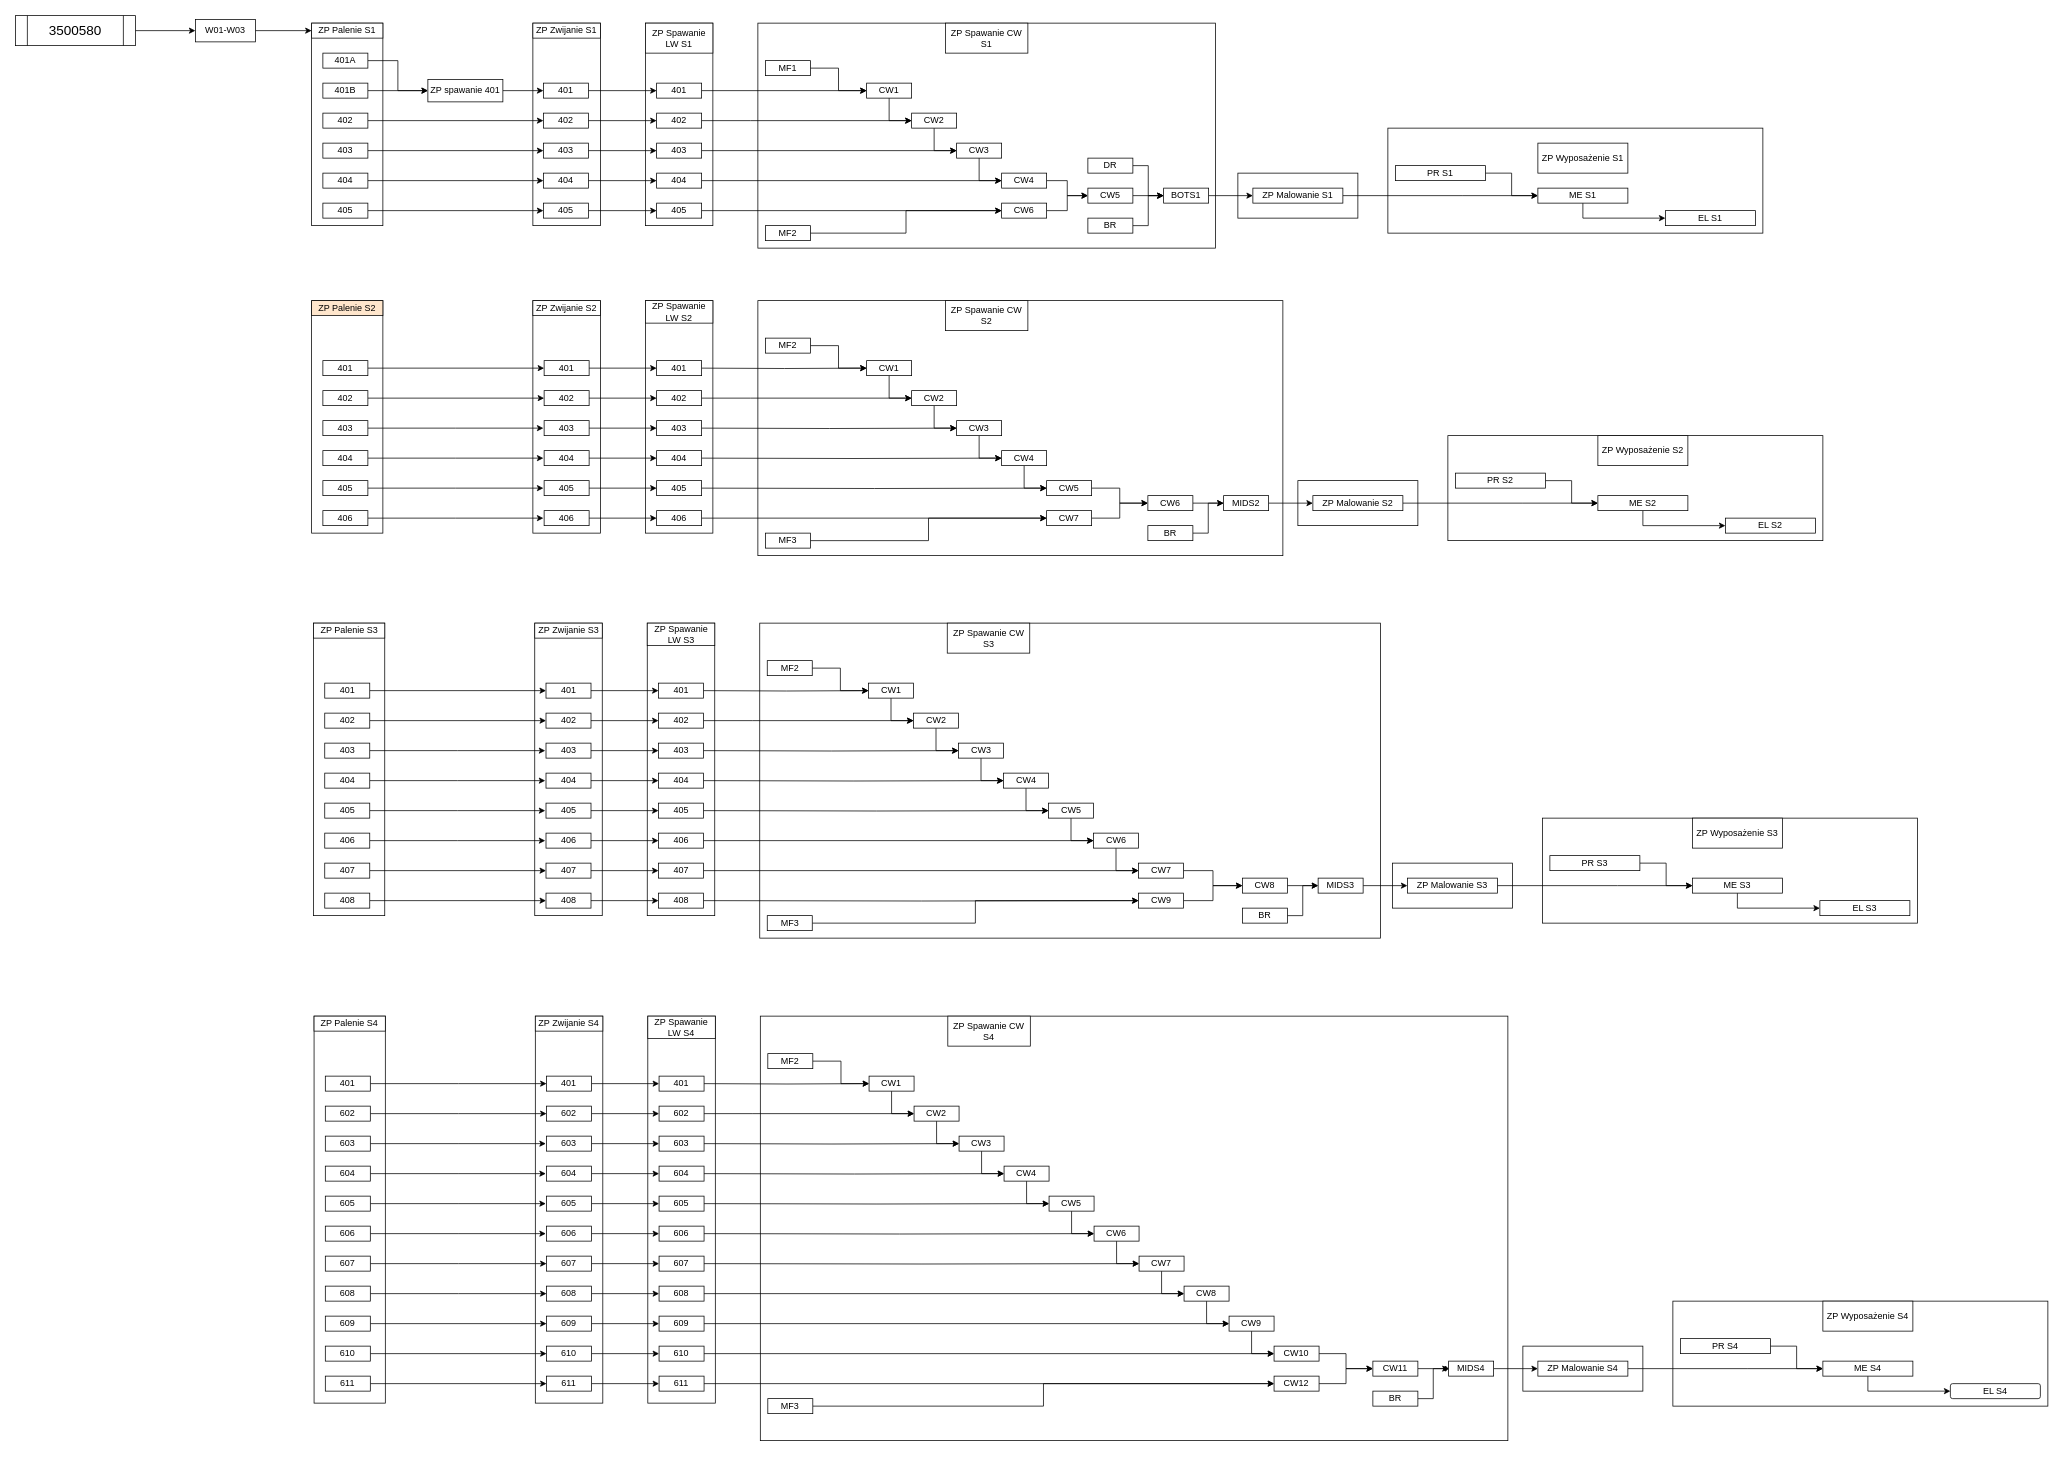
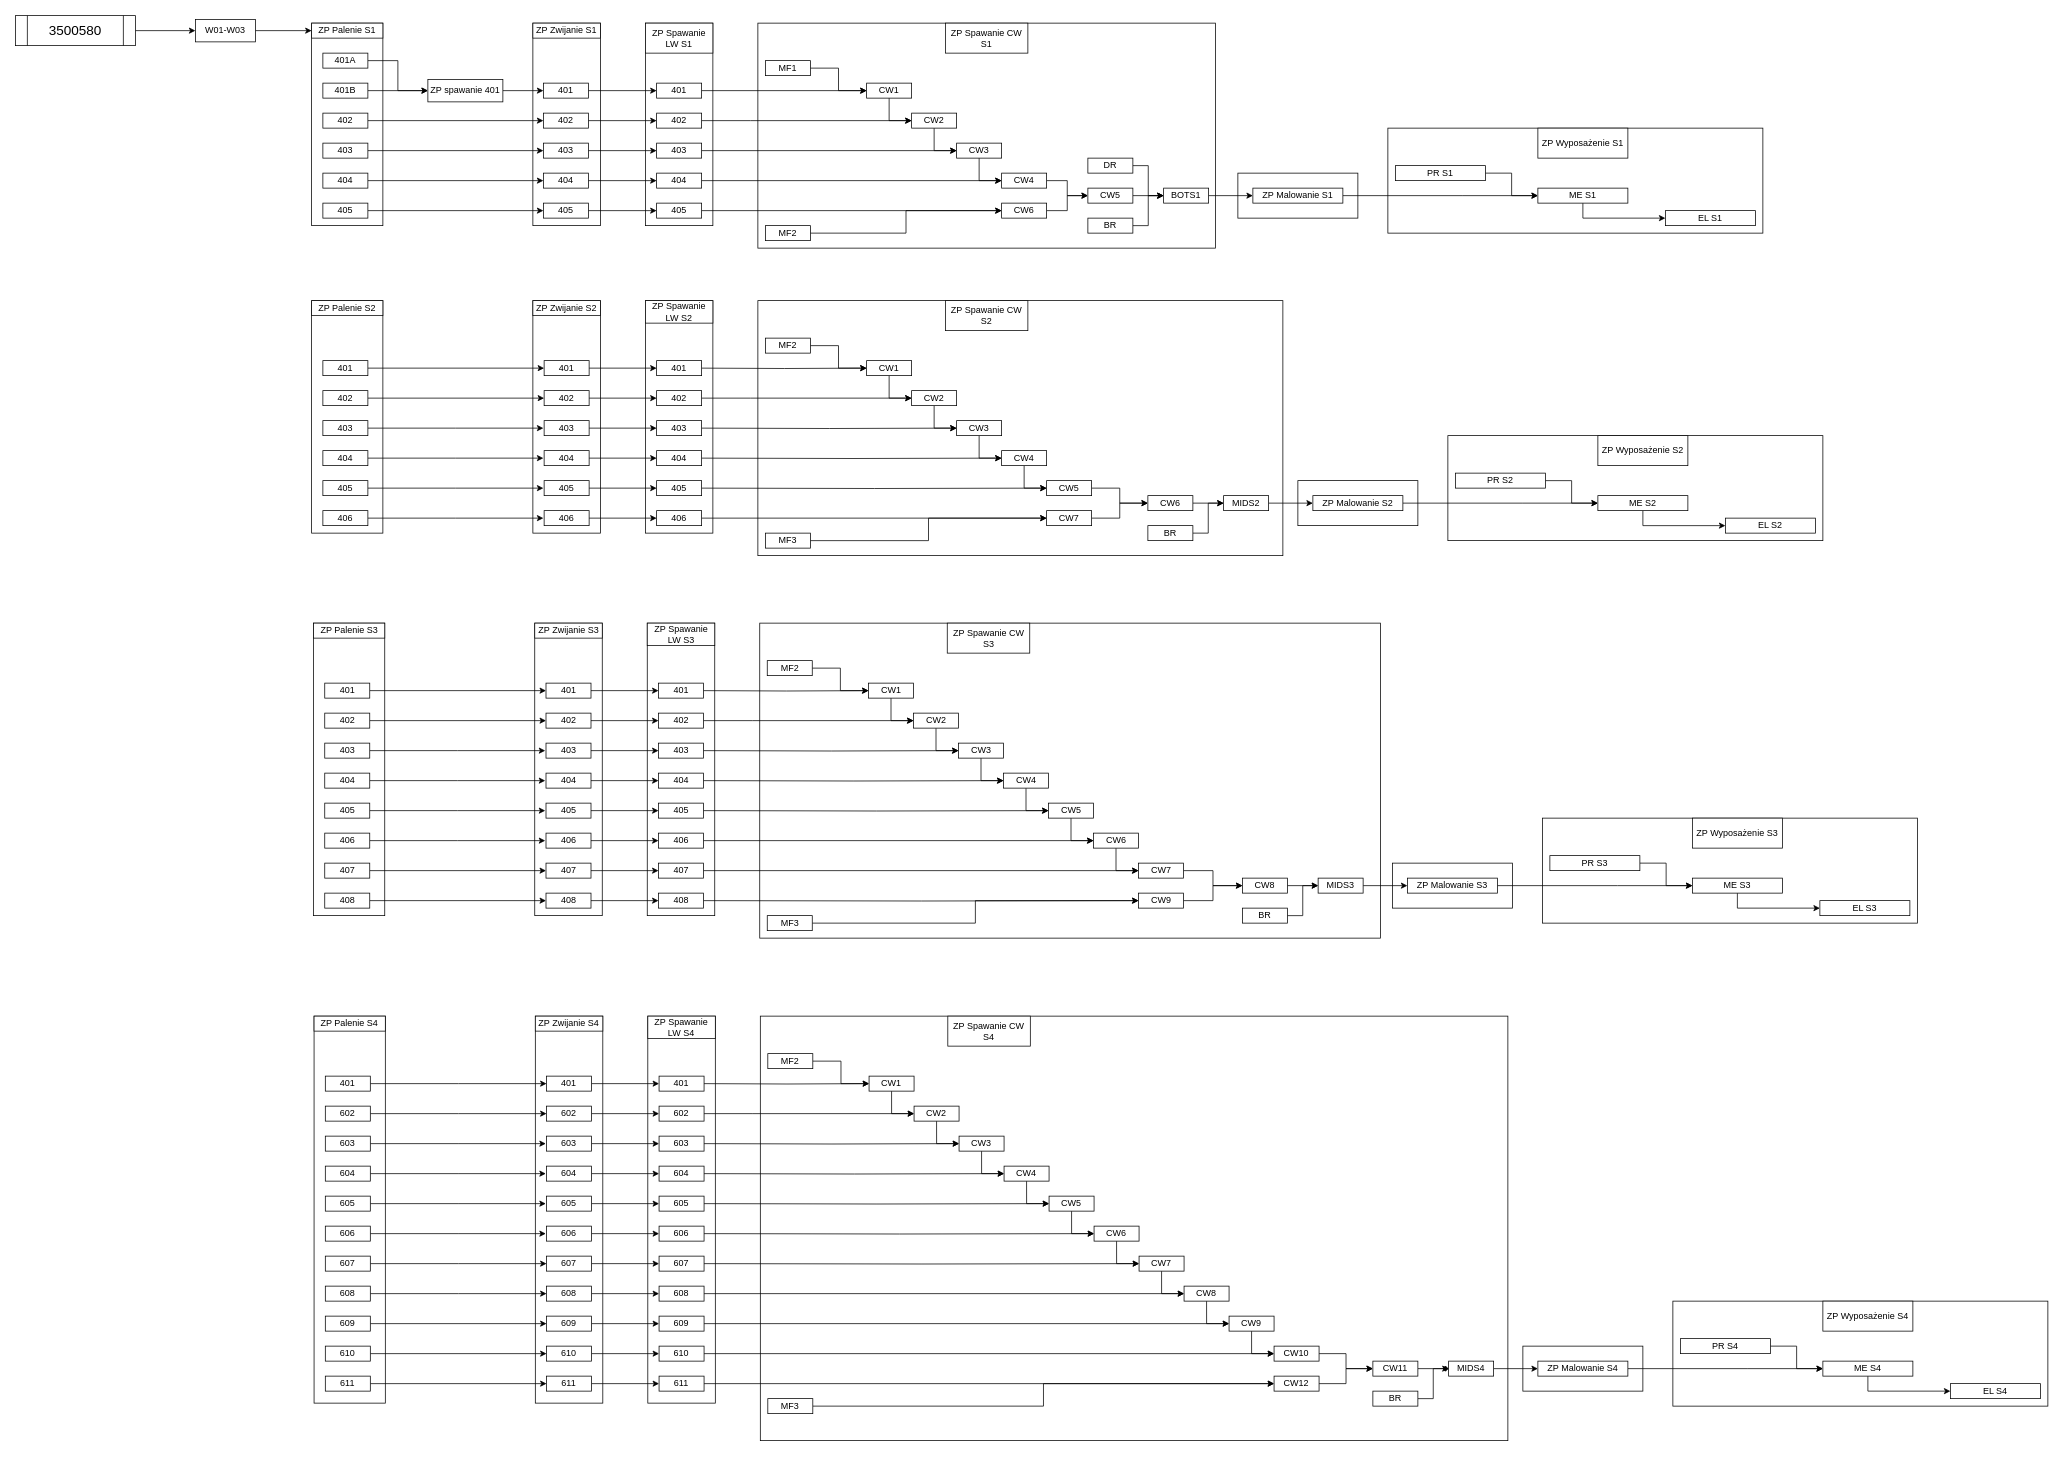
node "ZP Wyposażenie S1": moved (1583, 158) -> (1583, 143)
node "ZP Palenie S2": fillcolor #ffe6cc -> #ffffff
node "EL S4": shape rounded rectangle -> rectangle
